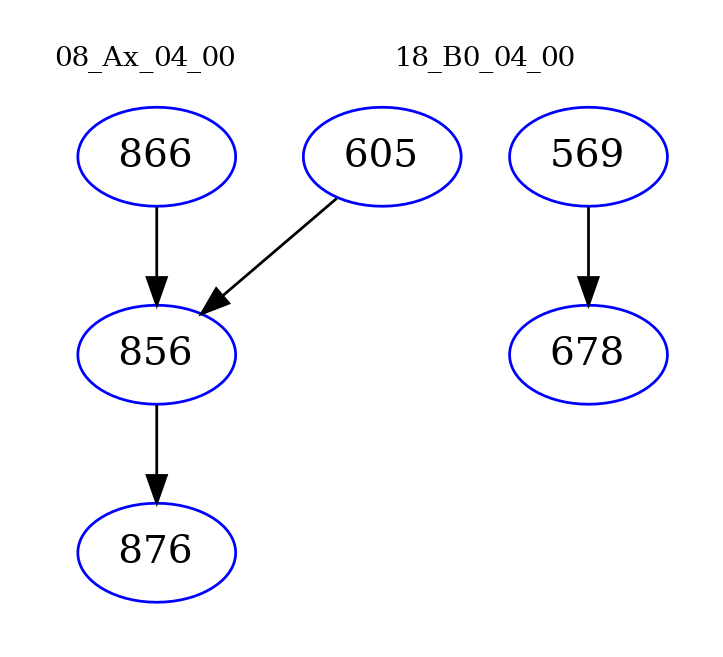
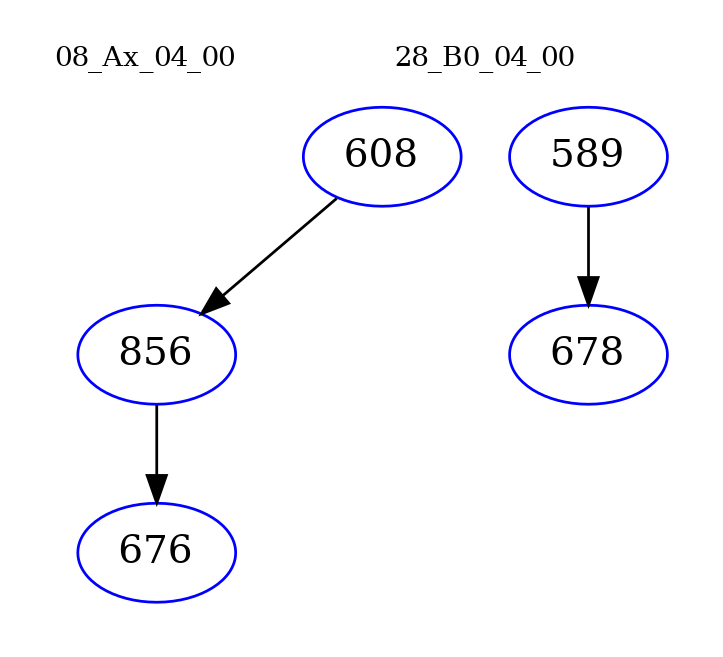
cluster "18_B0_04_00": label "18_B0_04_00" -> "28_B0_04_00"
node "866": removed
node "605": label "605" -> "608"
node "569": label "569" -> "589"
node "876": label "876" -> "676"
